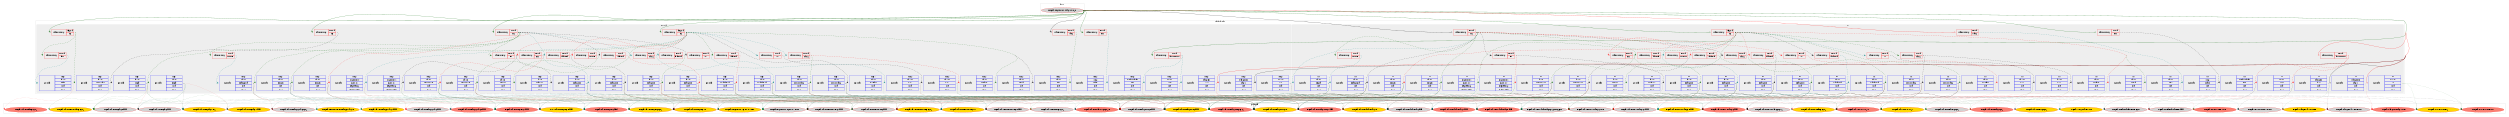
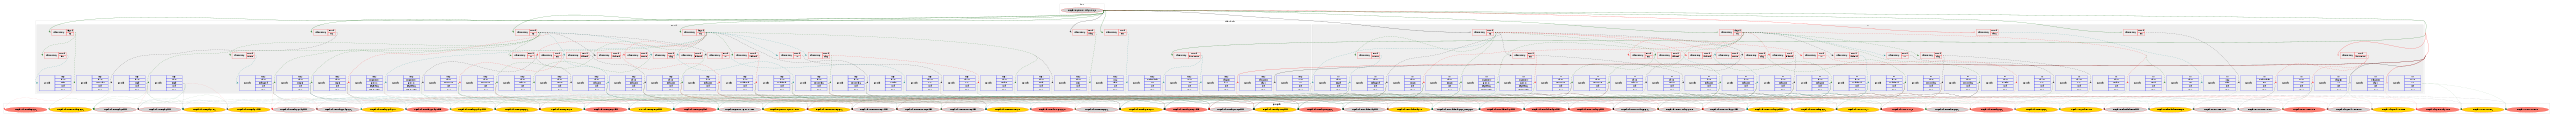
node "portage://qtpositioning-qt/qtdeclarative-6.7.2": label "portage://qtpositioning-qt/qtdeclarative-6.7.2" -> "portage://dev-qt/qtdeclarative-6.7.2"
node "portage://sci-geosciences/gpsd-3.25-r2": fillcolor lightgrey -> gold
node "portage://sci-libs/nlopt-2.7.1-r1": added
